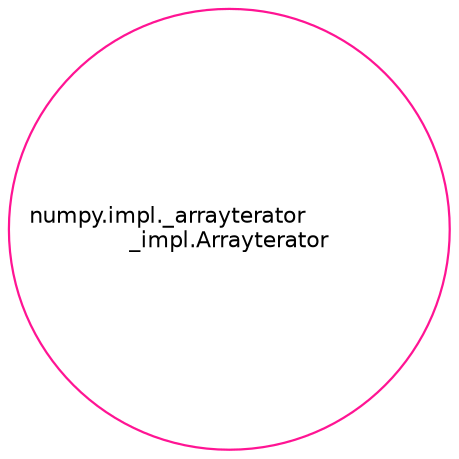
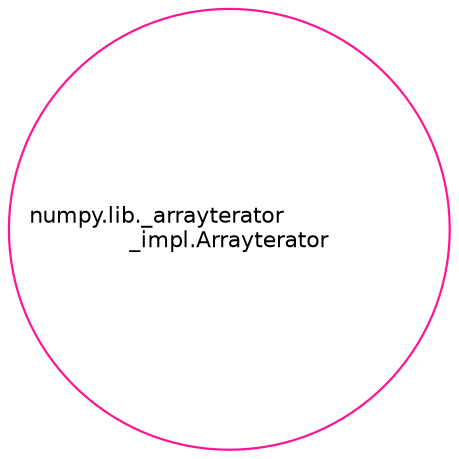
node "numpy.impl._arrayterator _impl.Arrayterator": label "numpy.impl._arrayterator _impl.Arrayterator" -> "numpy.lib._arrayterator _impl.Arrayterator"
